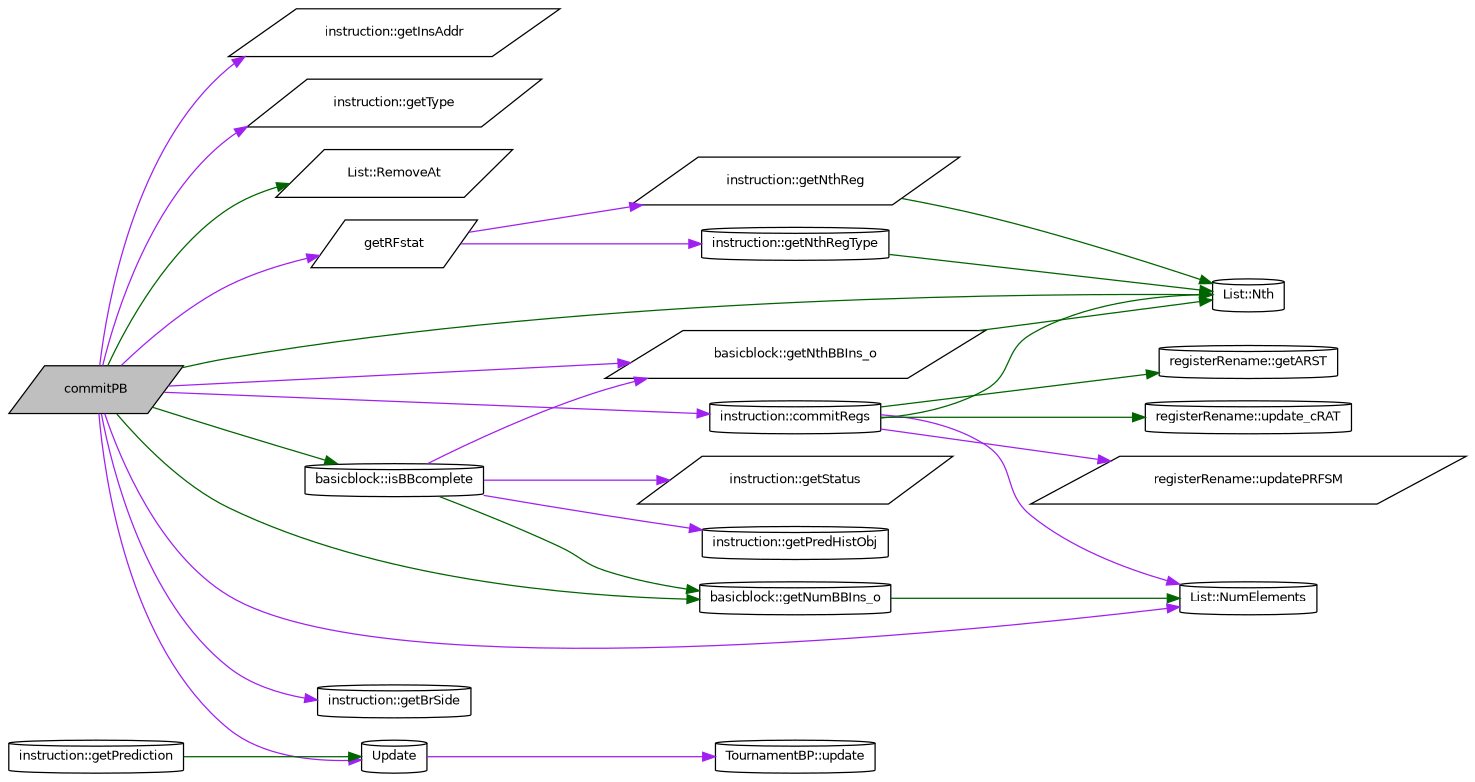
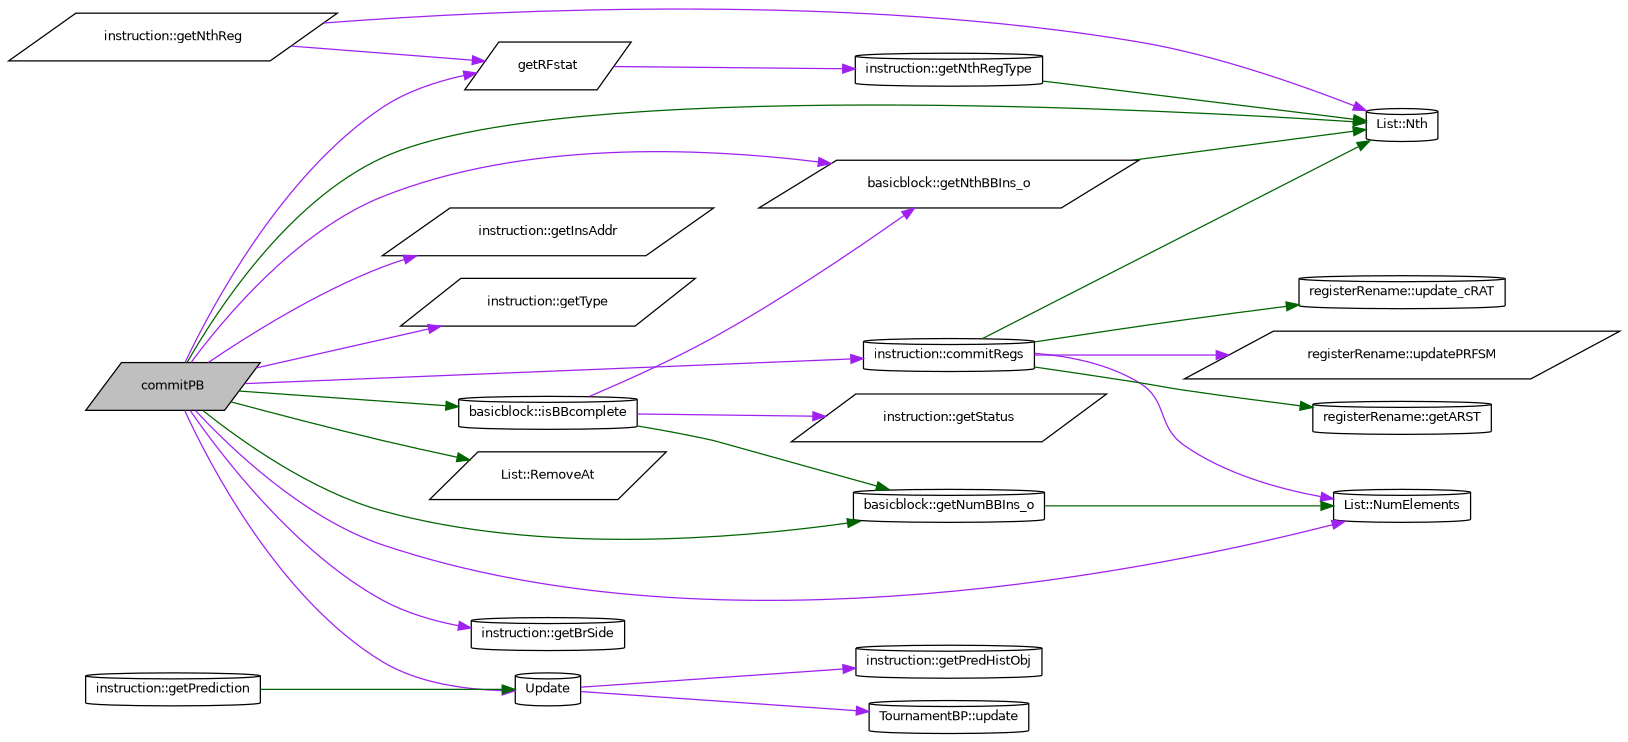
edge "getRFstat" -> "instruction::getNthReg": reversed
edge "instruction::getNthReg" -> "List::Nth": color darkgreen -> purple
edge "basicblock::isBBcomplete" -> "instruction::getPredHistObj": now "Update" -> "instruction::getPredHistObj"
